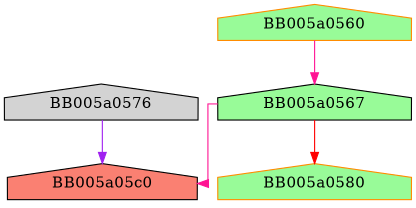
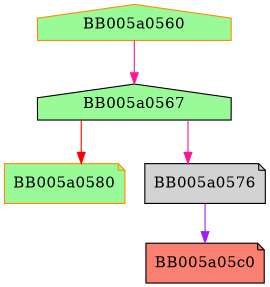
node "BB005a0576": shape house -> note
edge "BB005a0567" -> "BB005a05c0": now "BB005a0567" -> "BB005a0576"
node "BB005a05c0": shape house -> note
node "BB005a0580": shape house -> note
